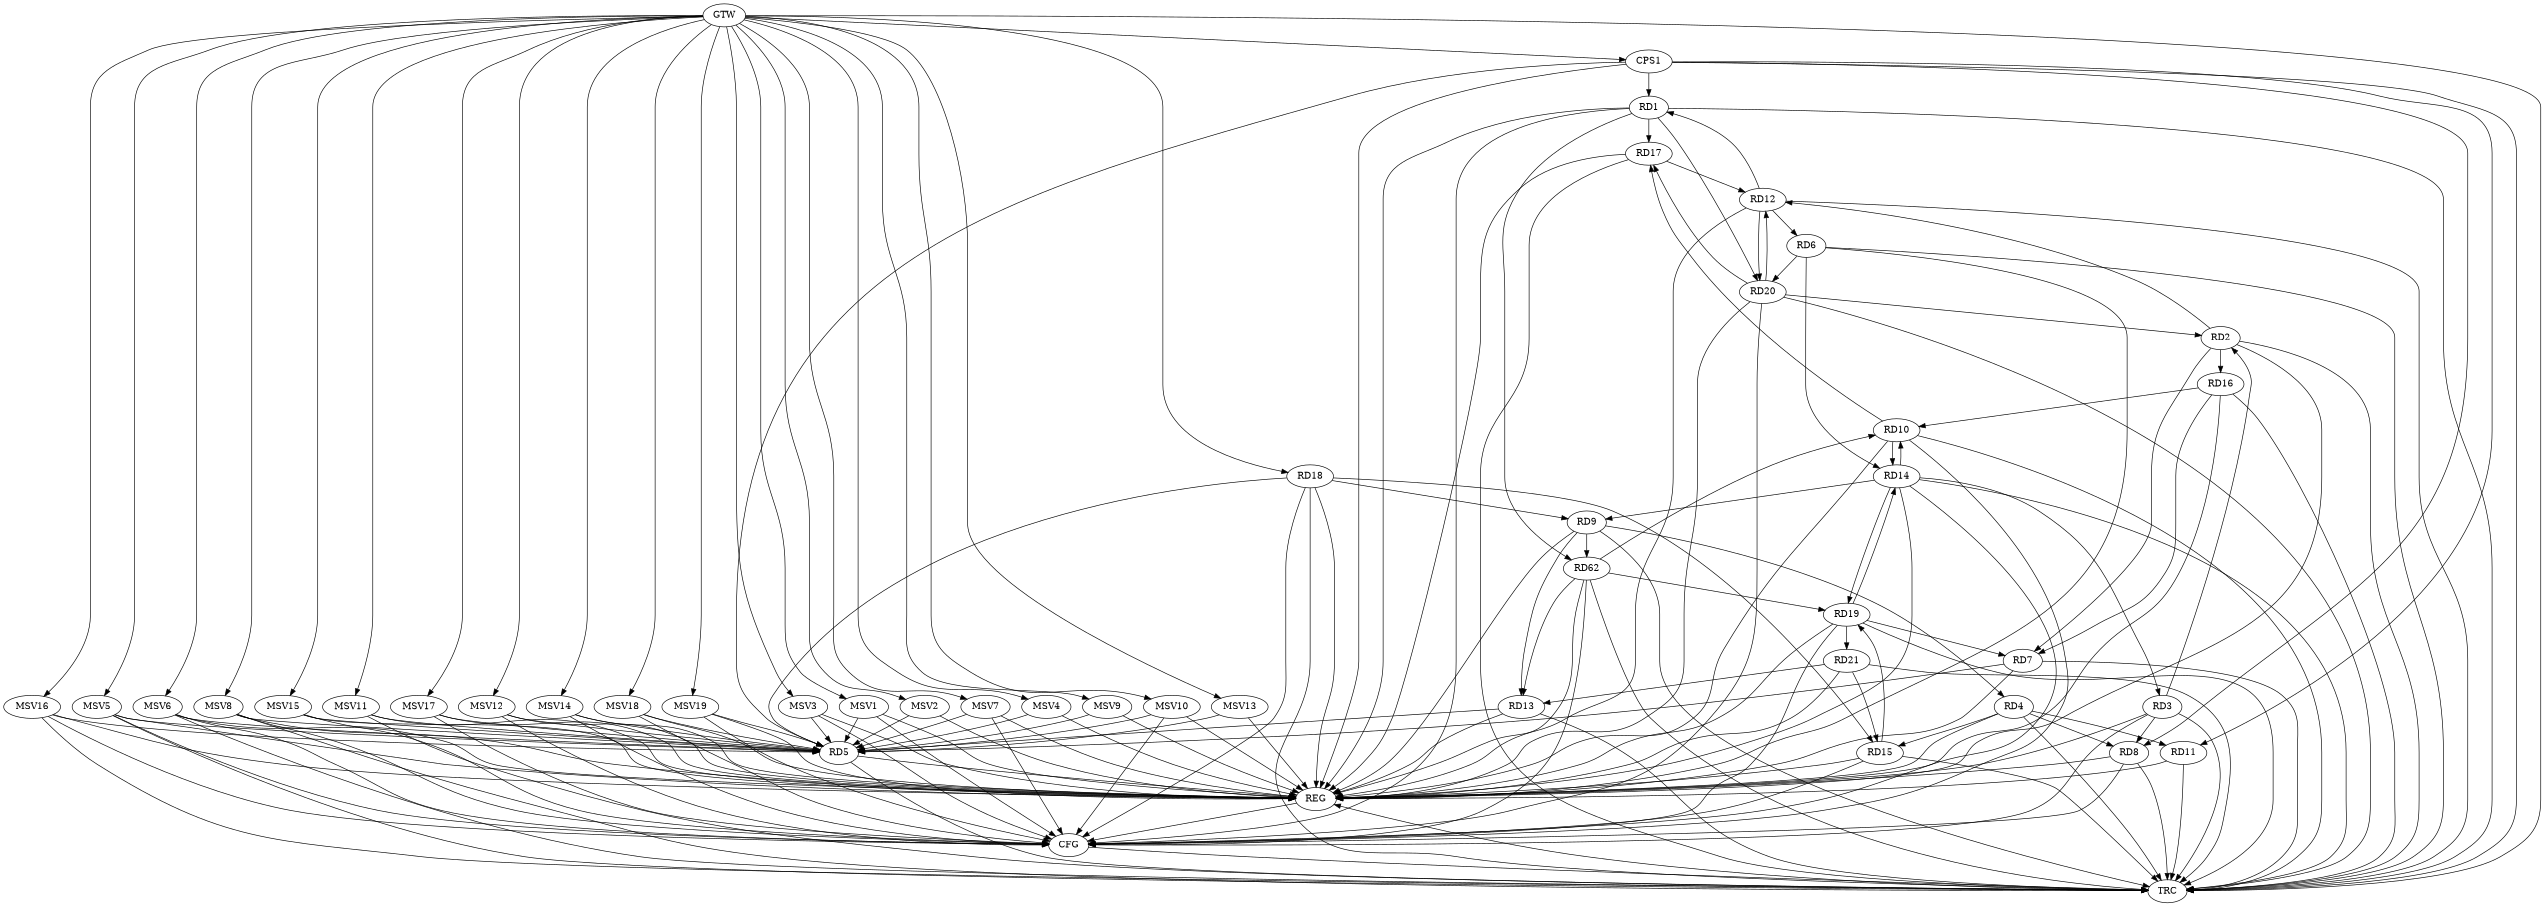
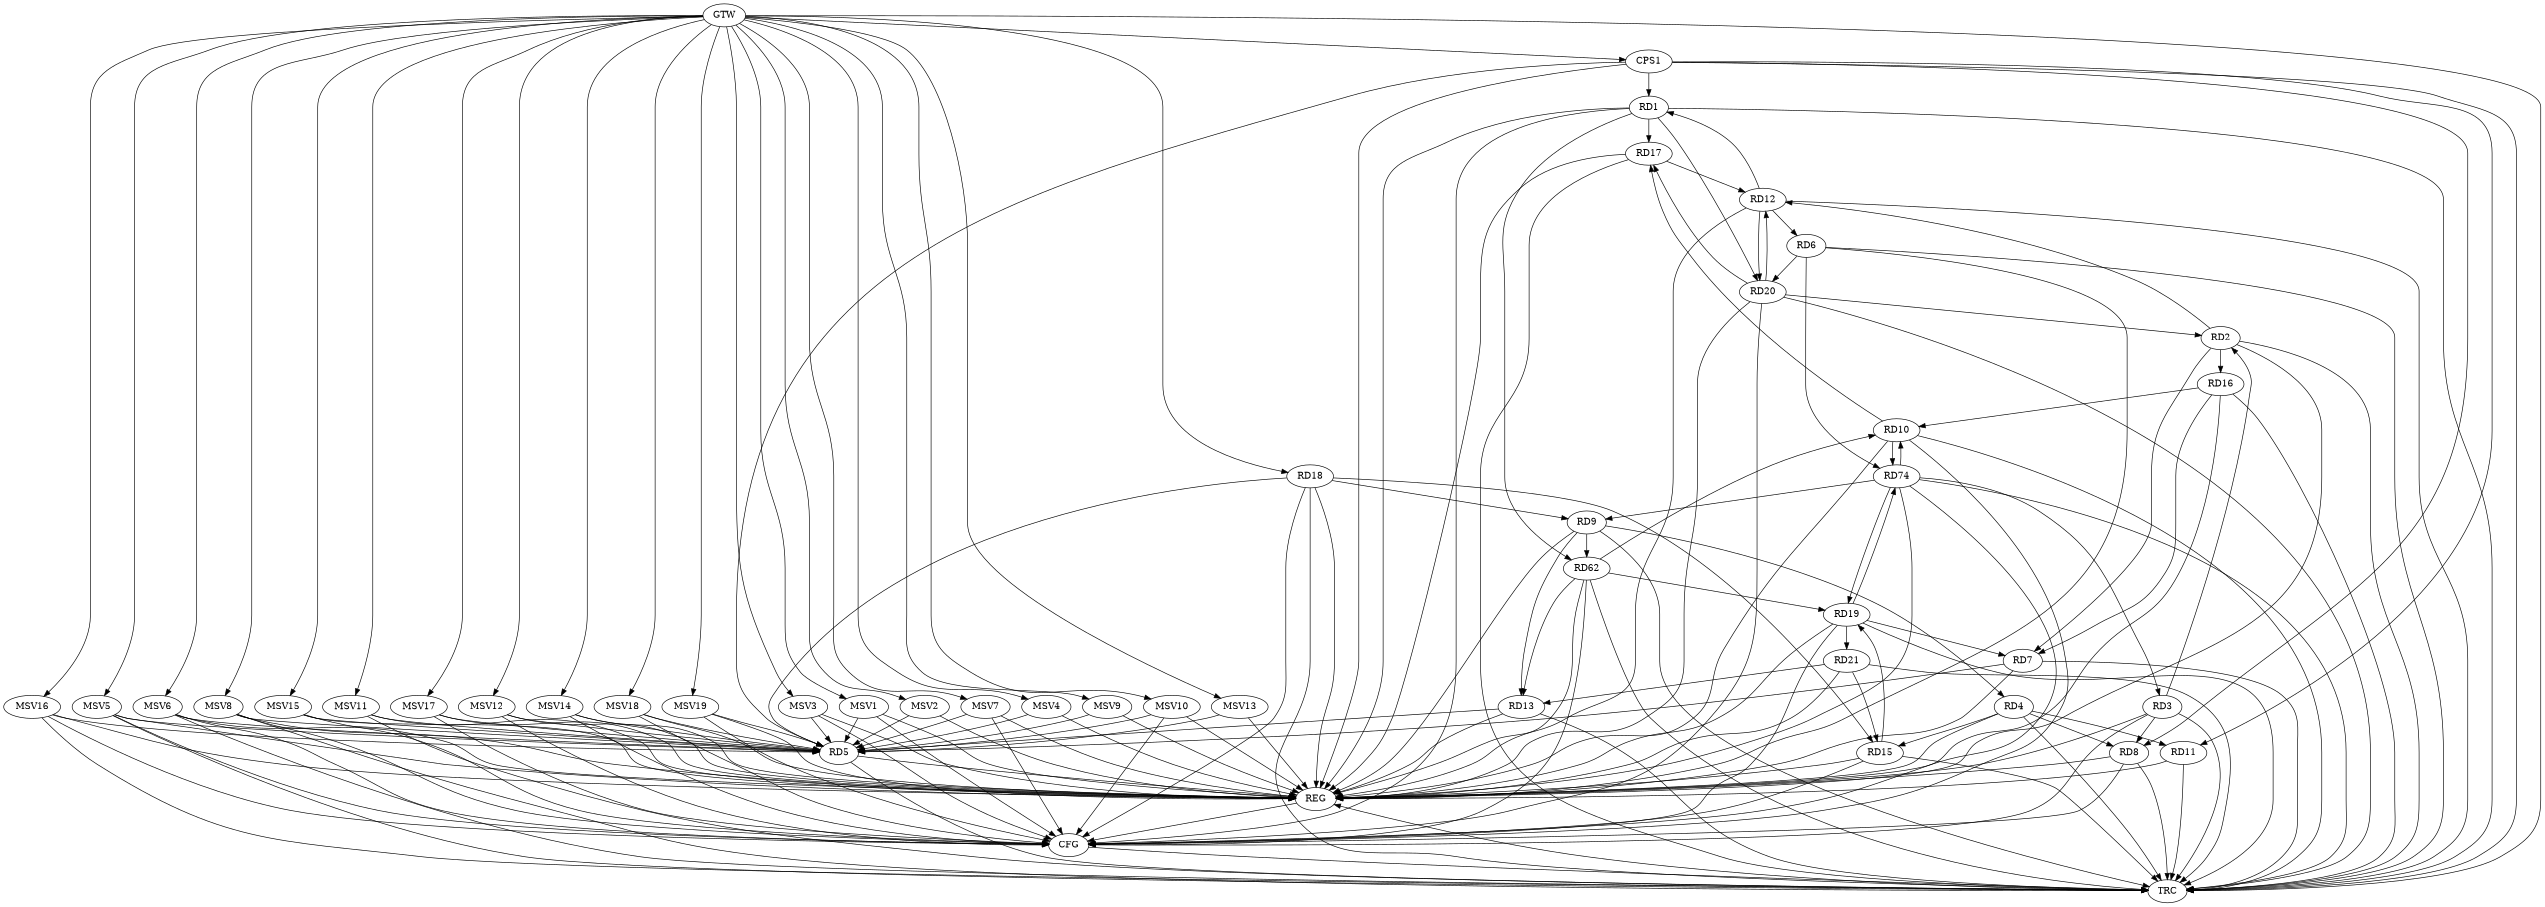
node "RD14": label "RD14" -> "RD74"
